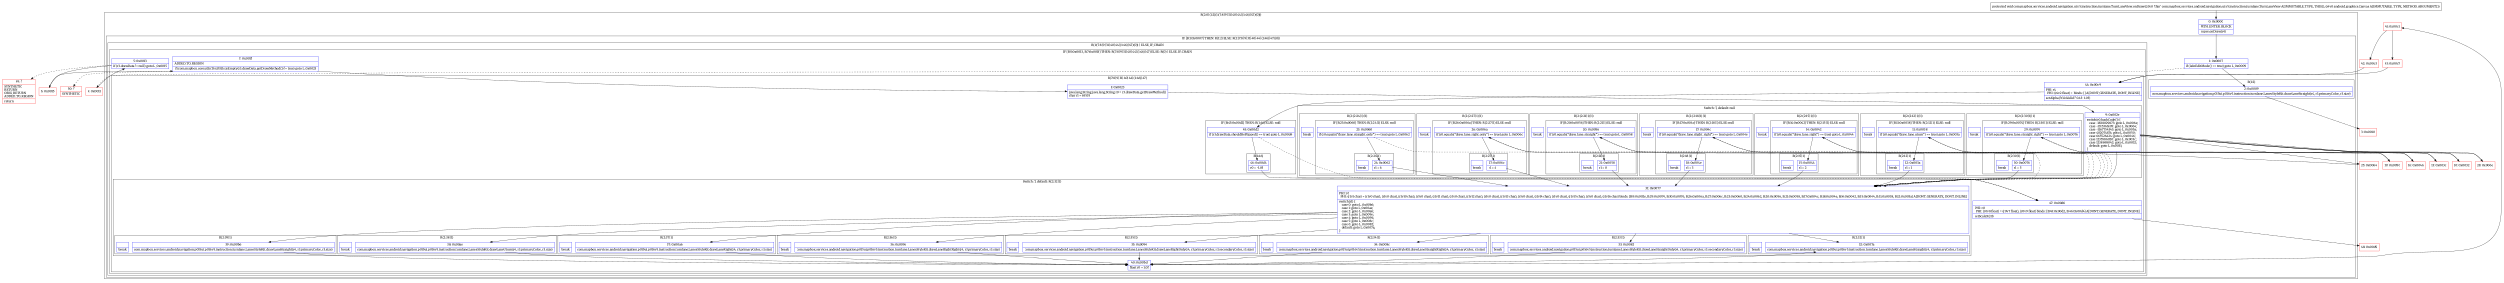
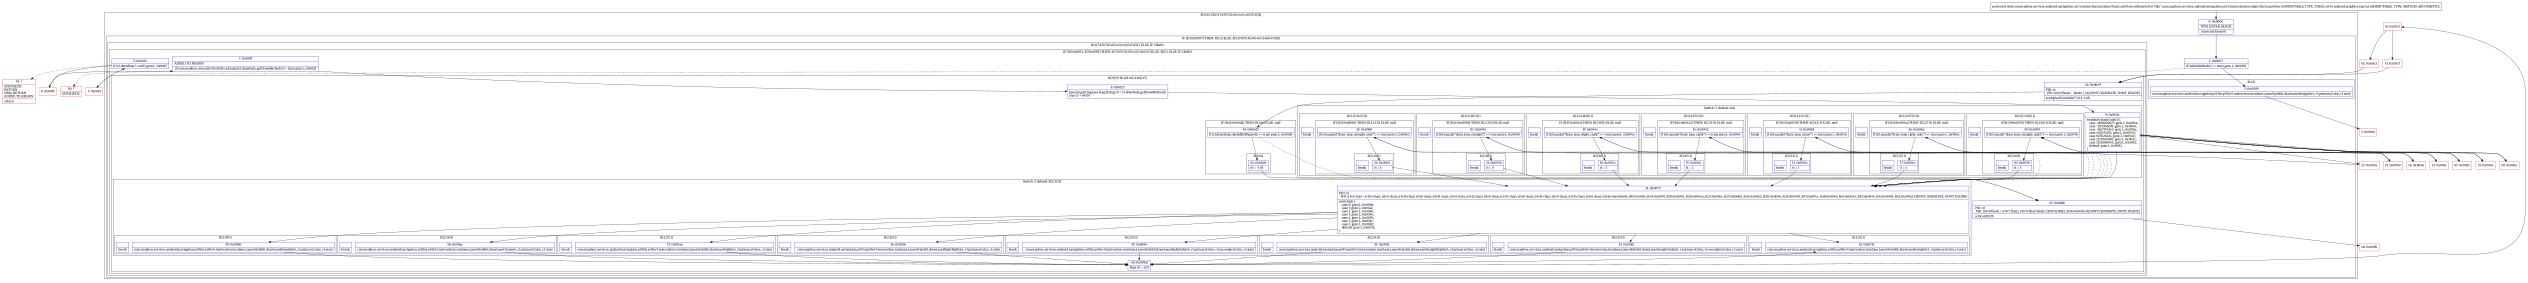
node "22: 0x005a": added
edge "29: 0x0074" -> "31: 0x0077": reversed
